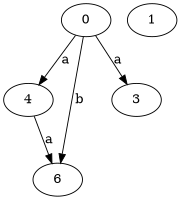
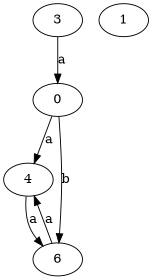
edge "0" -> "3": reversed
edge "6" -> "4": added, label "a"
